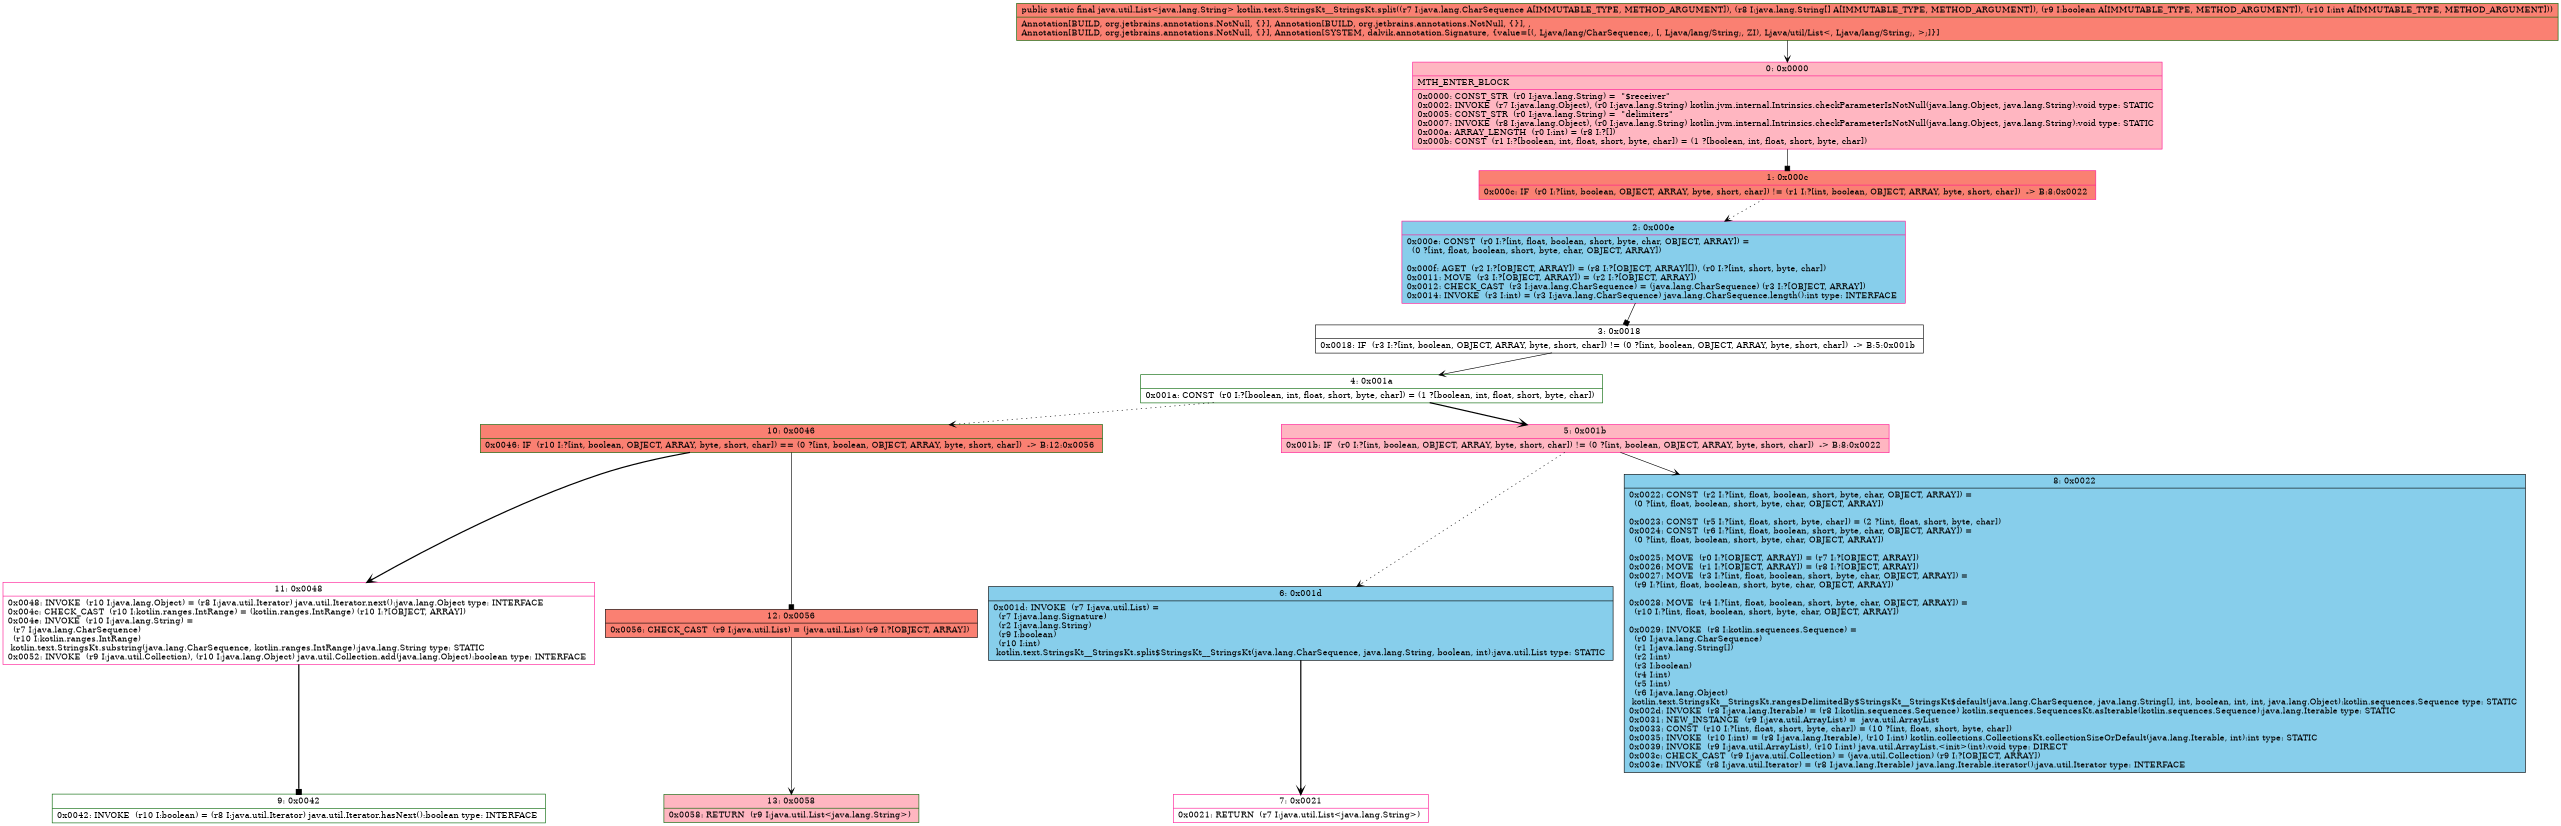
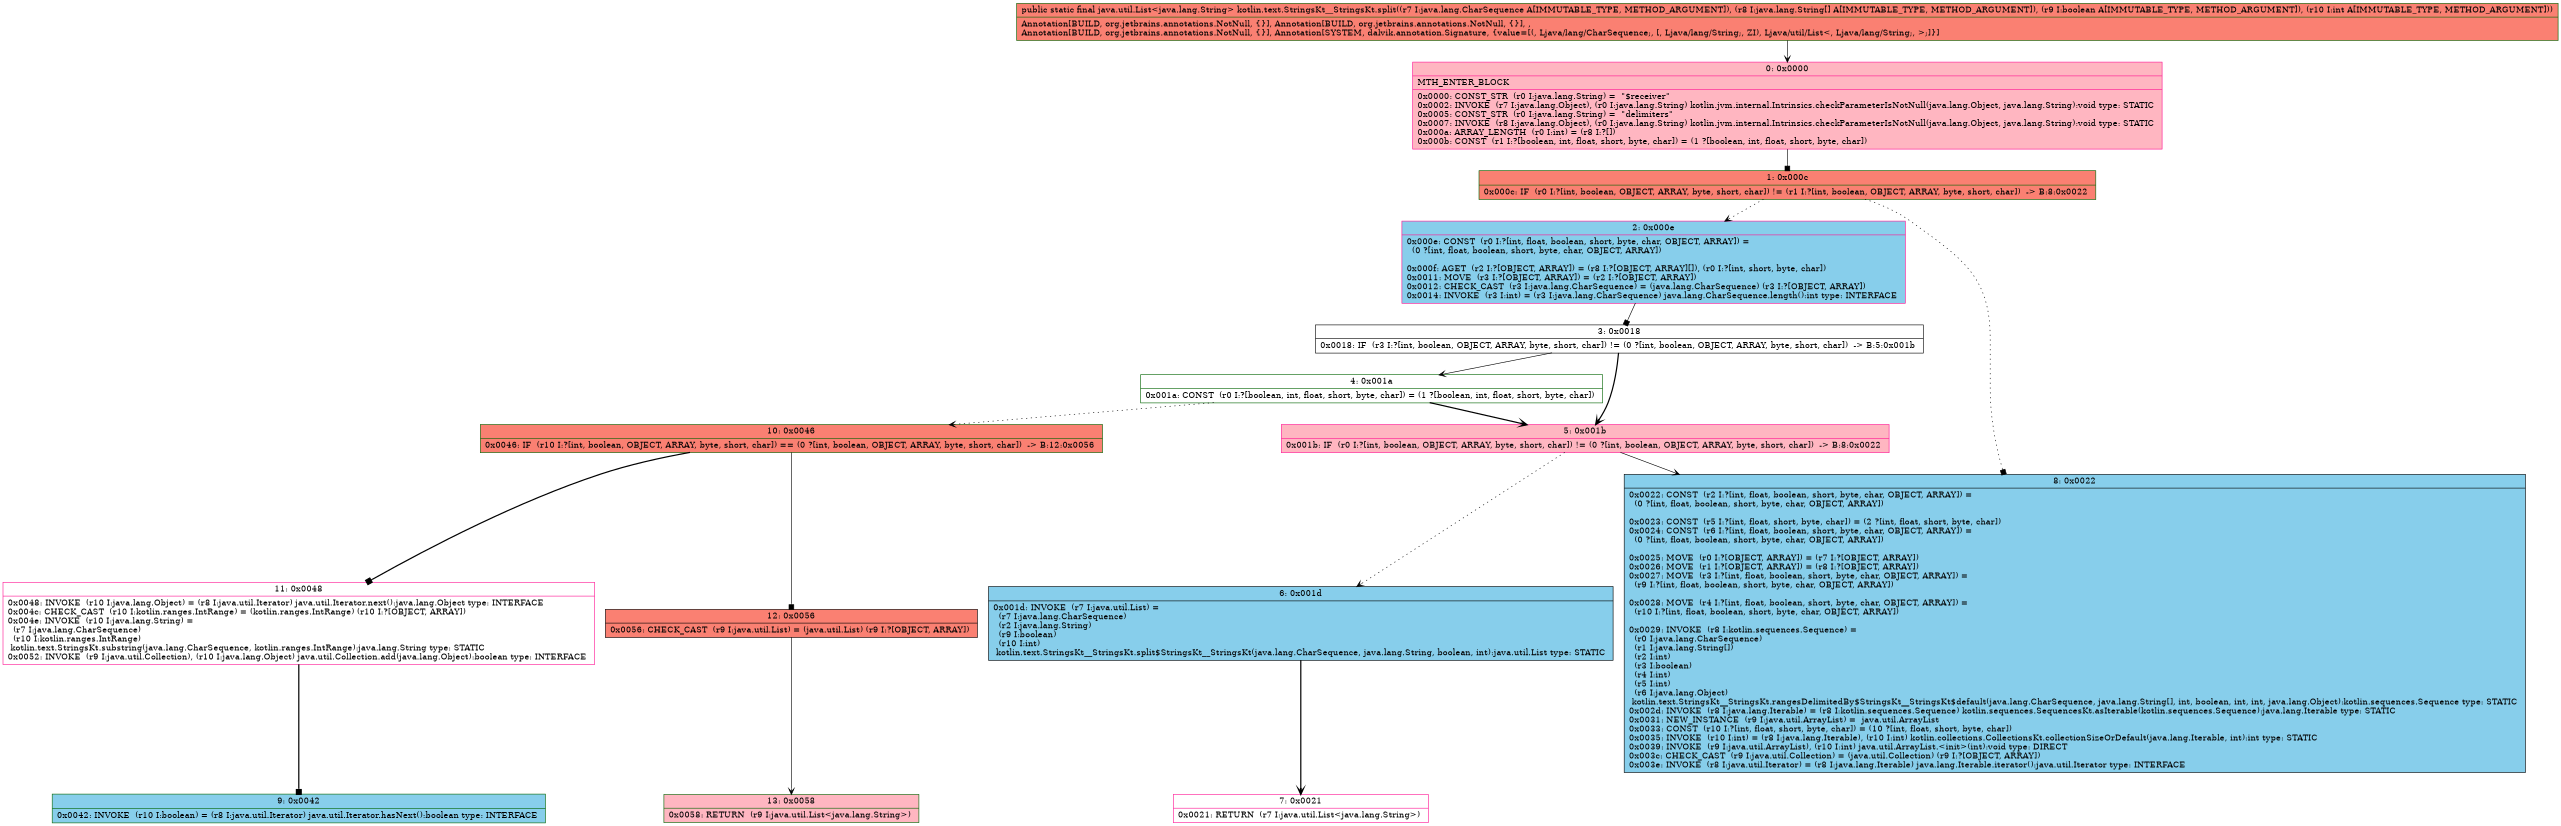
node "1: 0x000c": color deeppink -> darkgreen
edge "1: 0x000c" -> "8: 0x0022": added
edge "3: 0x0018" -> "5: 0x001b": added
edge "10: 0x0046" -> "11: 0x0048": arrowhead vee -> box
node "6: 0x001d": text "(r7 I:java.lang.Signature)" -> "(r7 I:java.lang.CharSequence)"
node "9: 0x0042": fillcolor white -> skyblue
